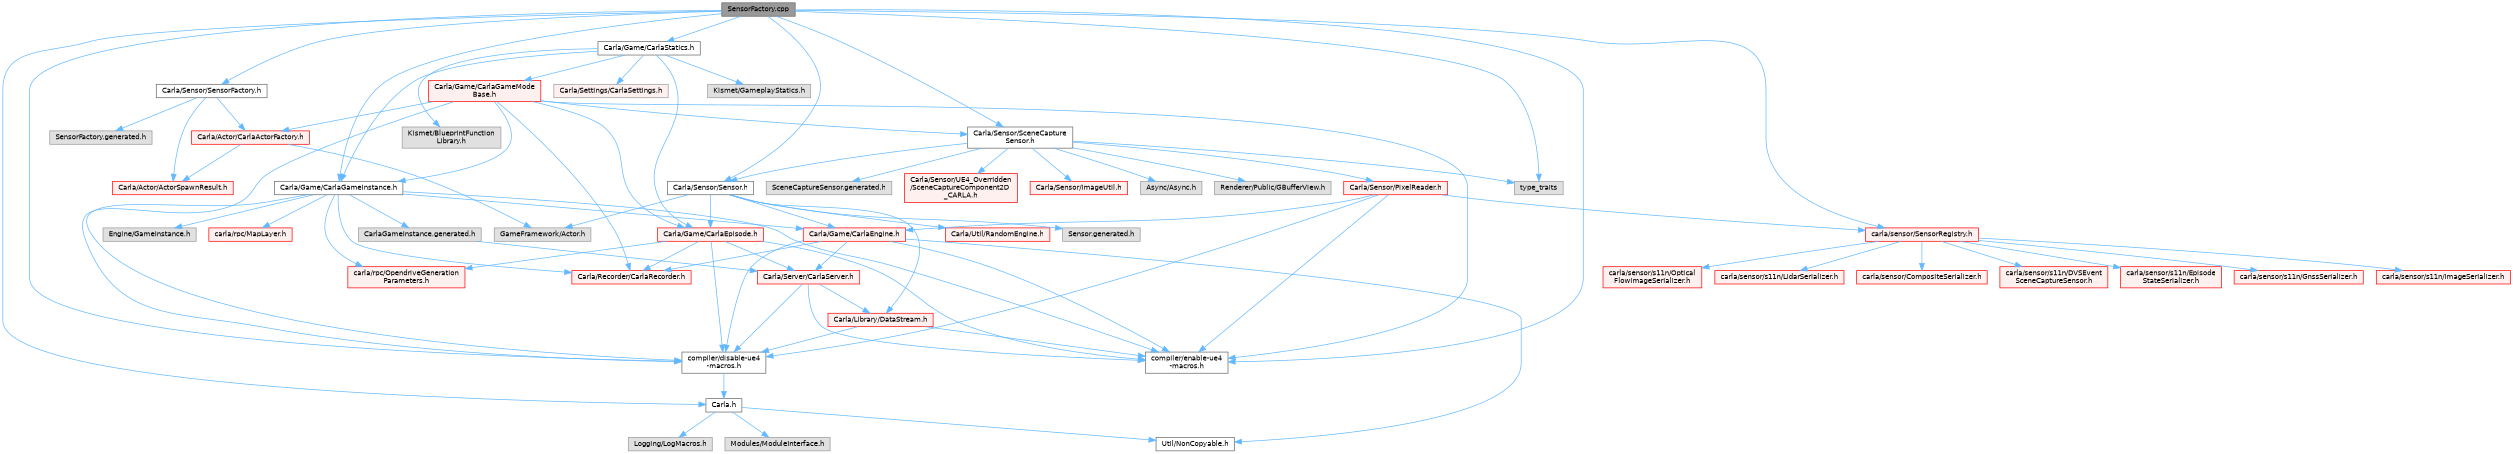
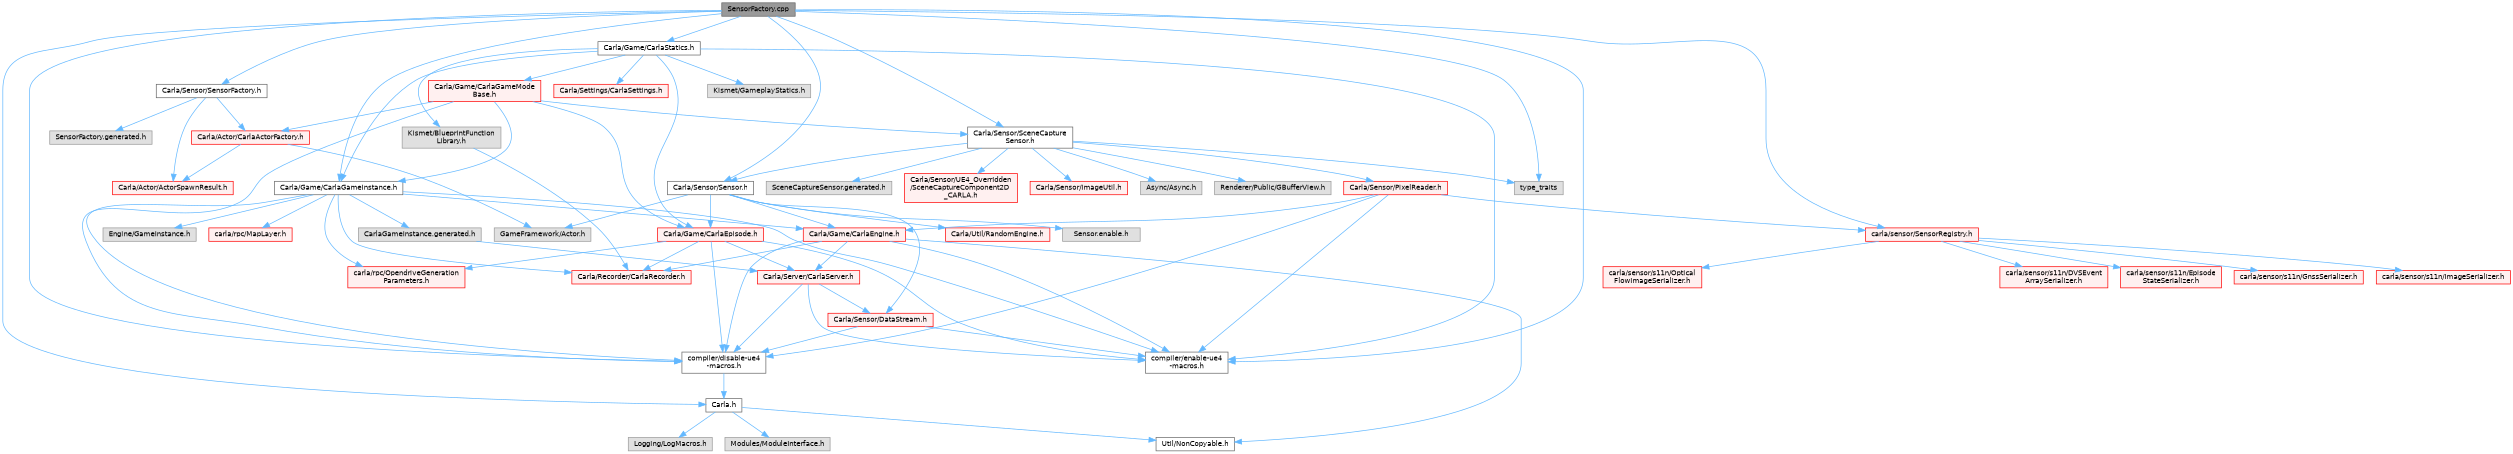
node "Carla/Settings/CarlaSettings.h": color grey60 -> red
edge "Carla/Game/CarlaGameMode Base.h" -> "compiler/enable-ue4 -macros.h": now "Carla/Game/CarlaStatics.h" -> "compiler/enable-ue4 -macros.h"
edge "Carla/Game/CarlaGameMode Base.h" -> "Carla/Recorder/CarlaRecorder.h": now "Kismet/BlueprintFunction Library.h" -> "Carla/Recorder/CarlaRecorder.h"
node "Sensor.generated.h": label "Sensor.generated.h" -> "Sensor.enable.h"
node "carla/sensor/s11n/LidarSerializer.h": removed
node "carla/sensor/CompositeSerializer.h": removed
node "carla/sensor/s11n/DVSEvent SceneCaptureSensor.h": label "carla/sensor/s11n/DVSEvent SceneCaptureSensor.h" -> "carla/sensor/s11n/DVSEvent ArraySerializer.h"
node "Carla/Library/DataStream.h": label "Carla/Library/DataStream.h" -> "Carla/Sensor/DataStream.h"
